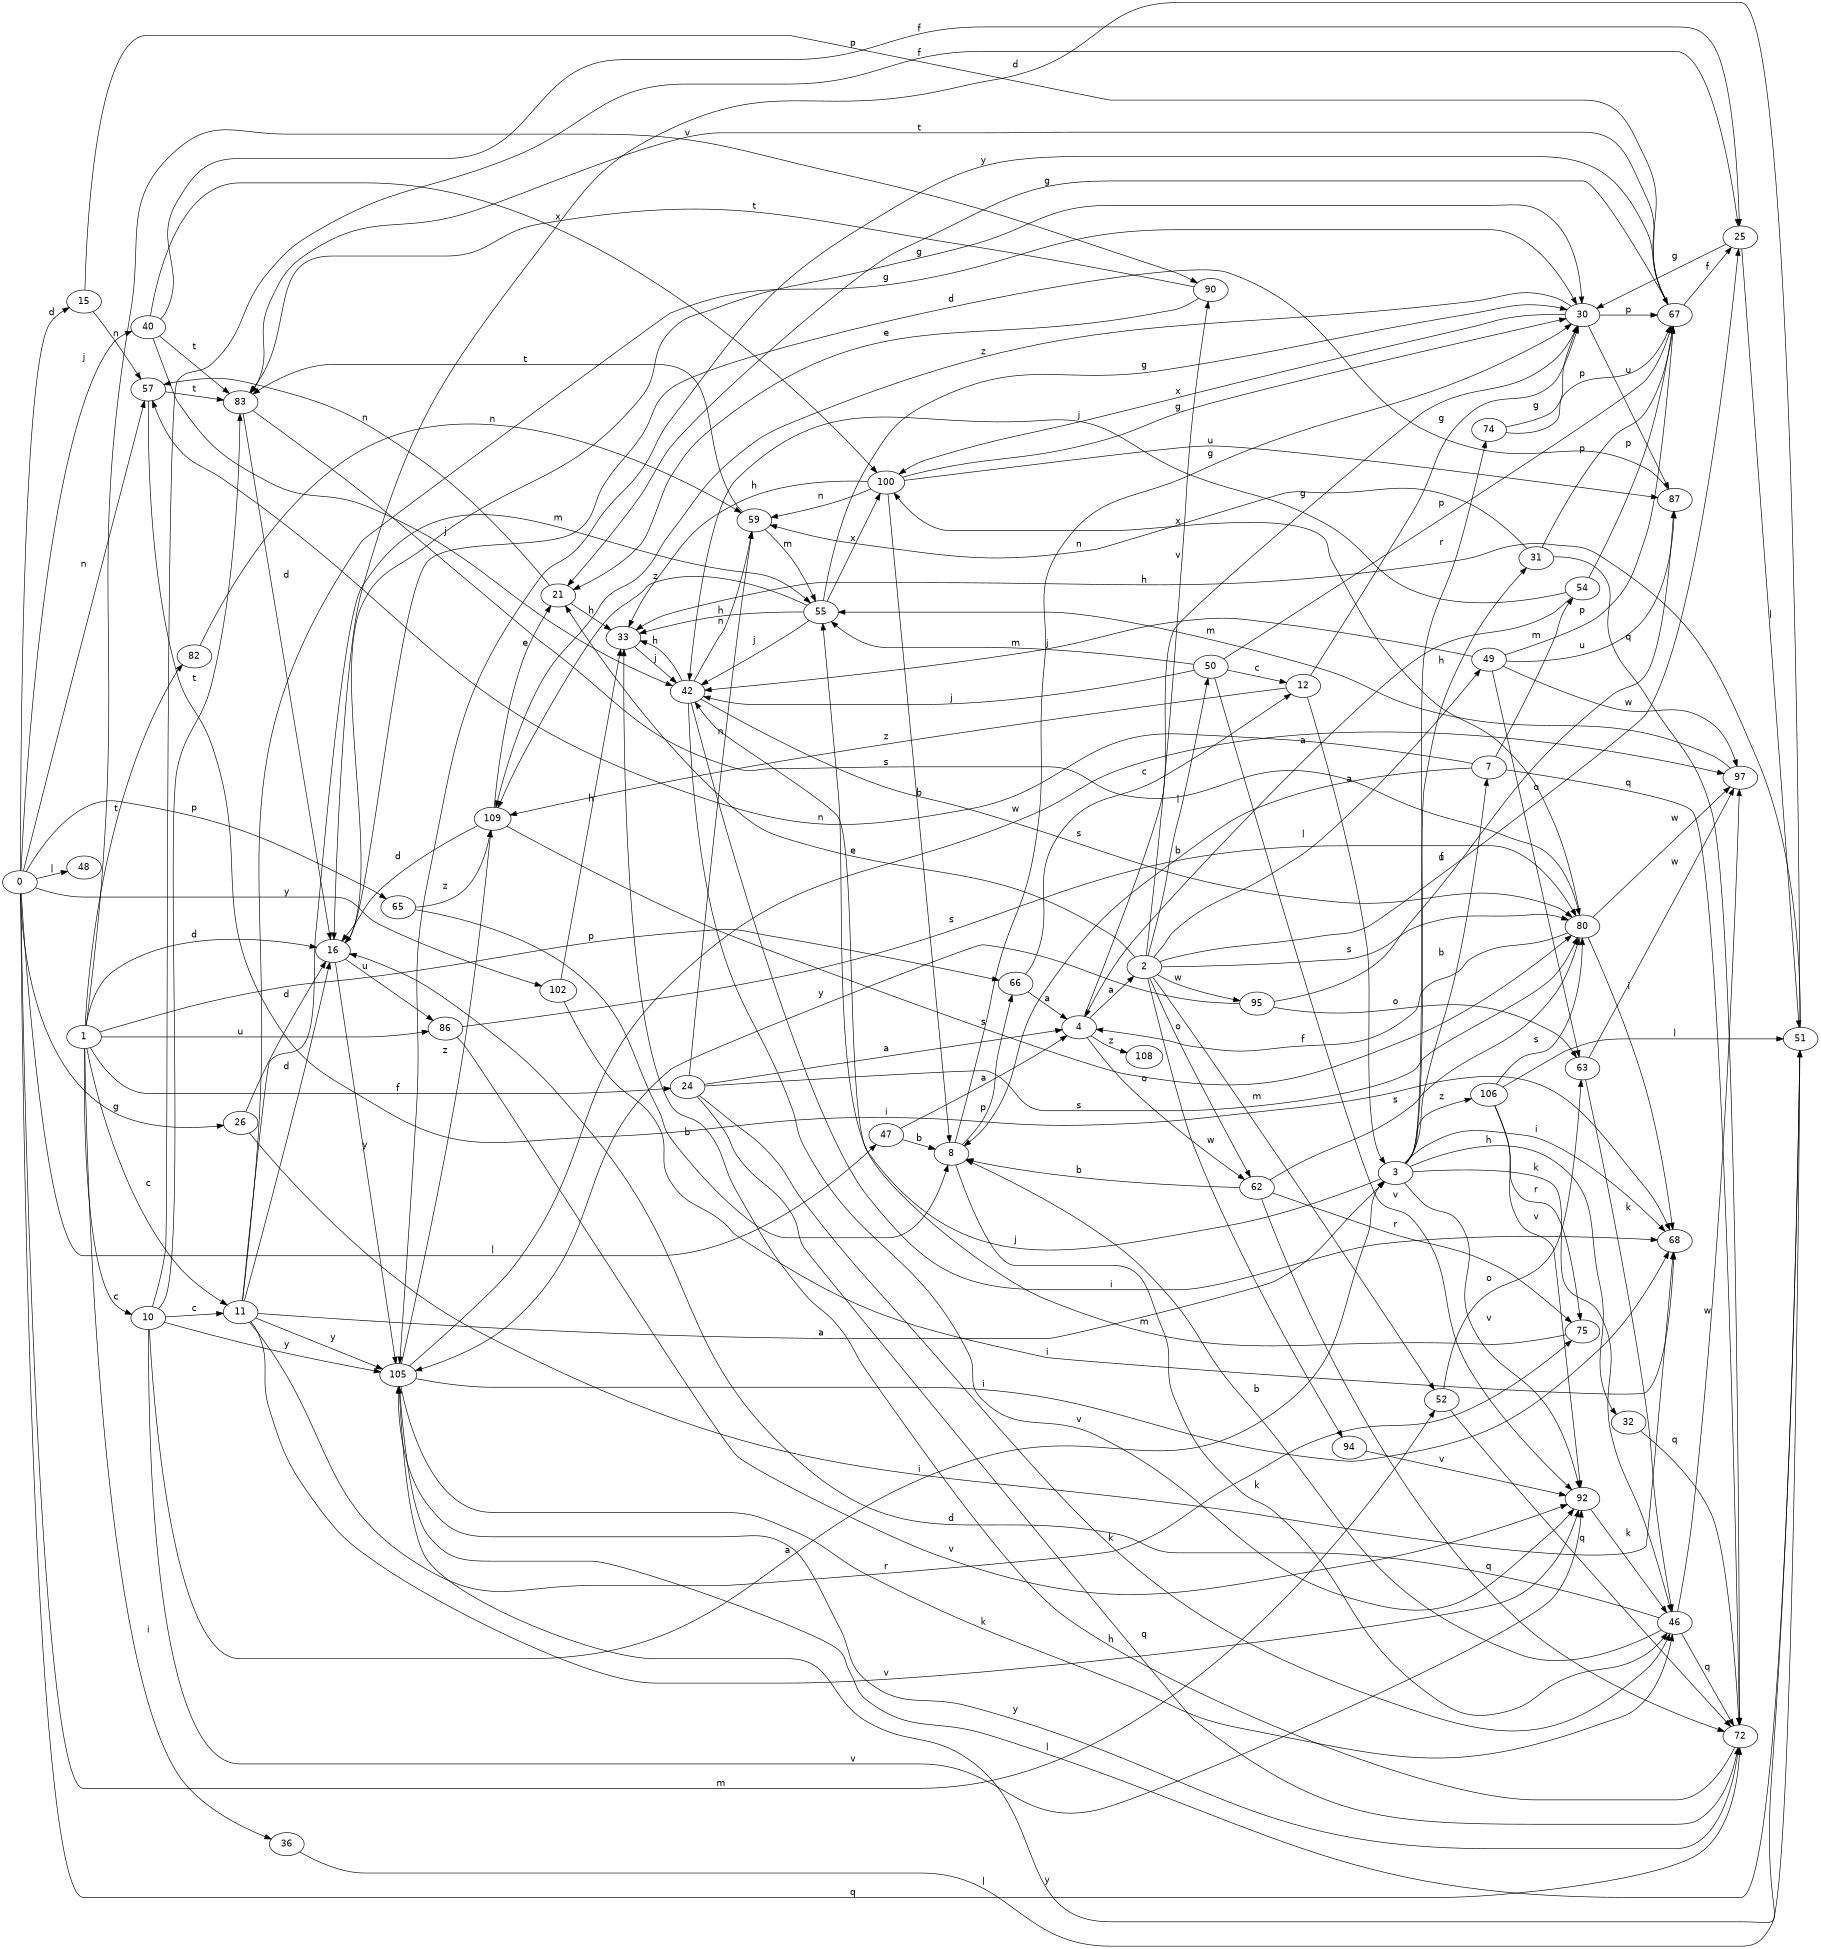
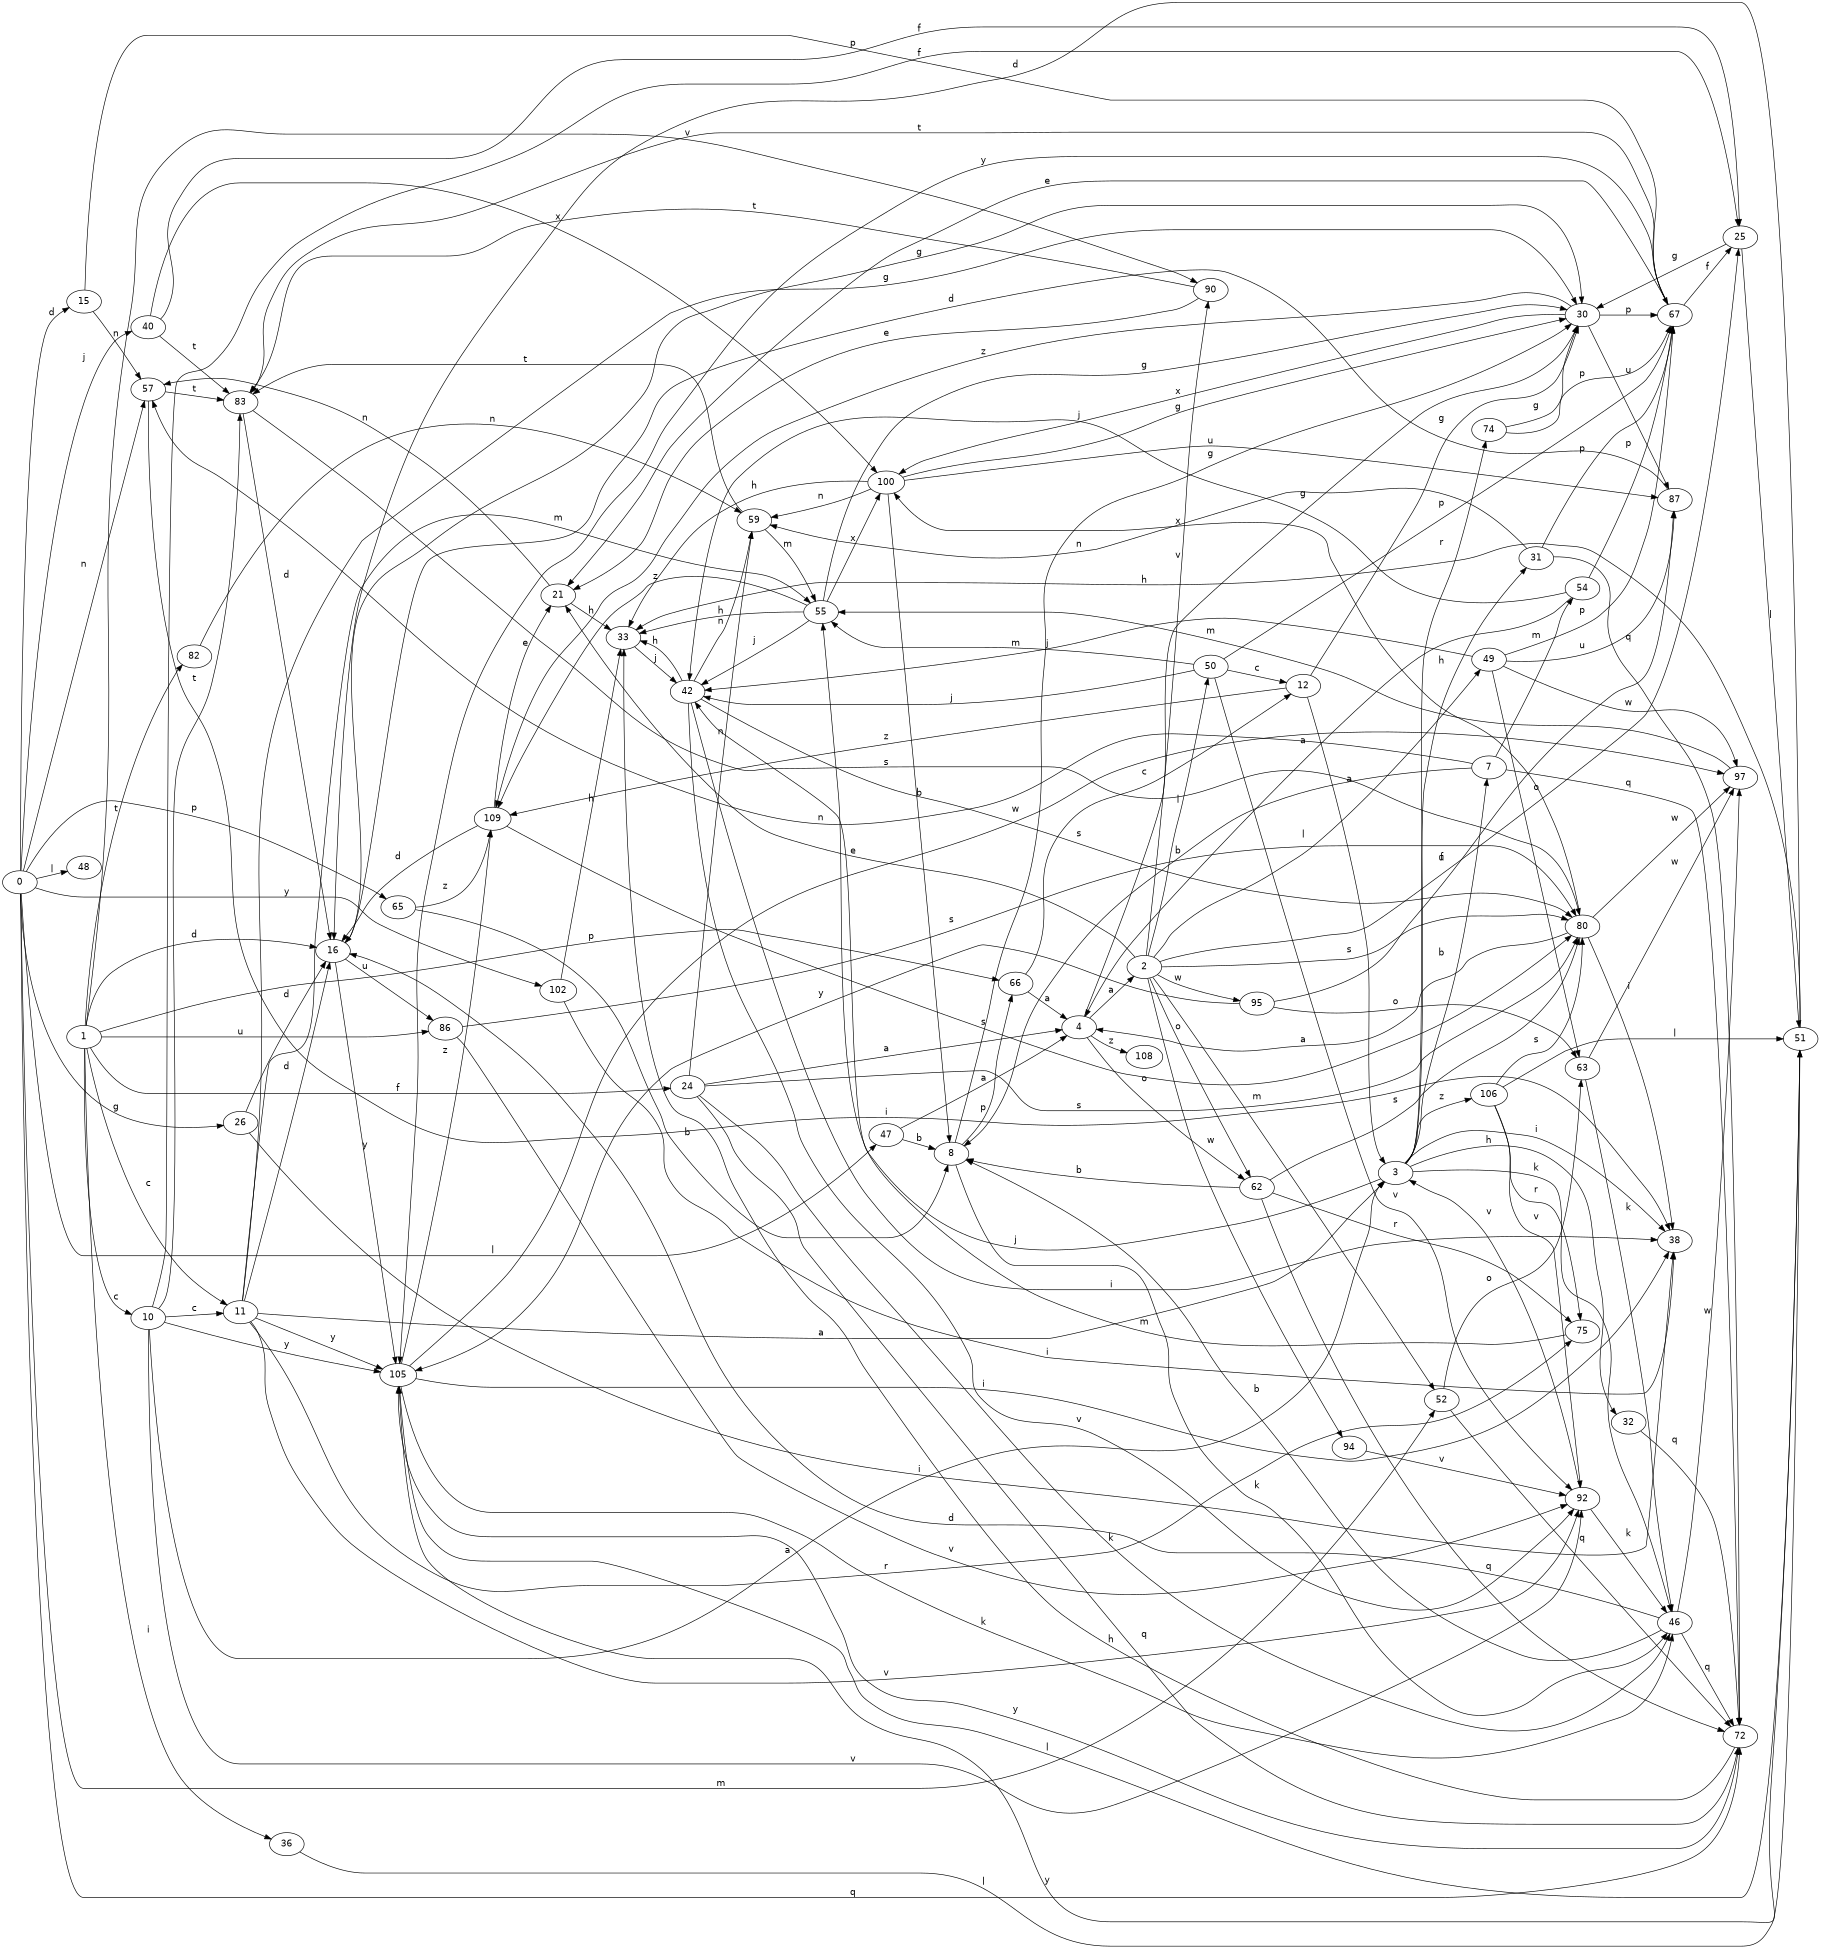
edge "67" -> "21": label "g" -> "e"
edge "40" -> "42": removed, label "j"
edge "80" -> "4": label "f" -> "a"
node "68": label "68" -> "38"
edge "3" -> "92": reversed
